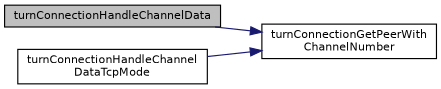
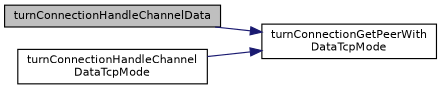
node "turnConnectionGetPeerWith ChannelNumber": label "turnConnectionGetPeerWith ChannelNumber" -> "turnConnectionGetPeerWith DataTcpMode"
